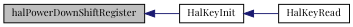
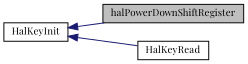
edge "HalKeyInit" -> "halPowerDownShiftRegister": reversed
